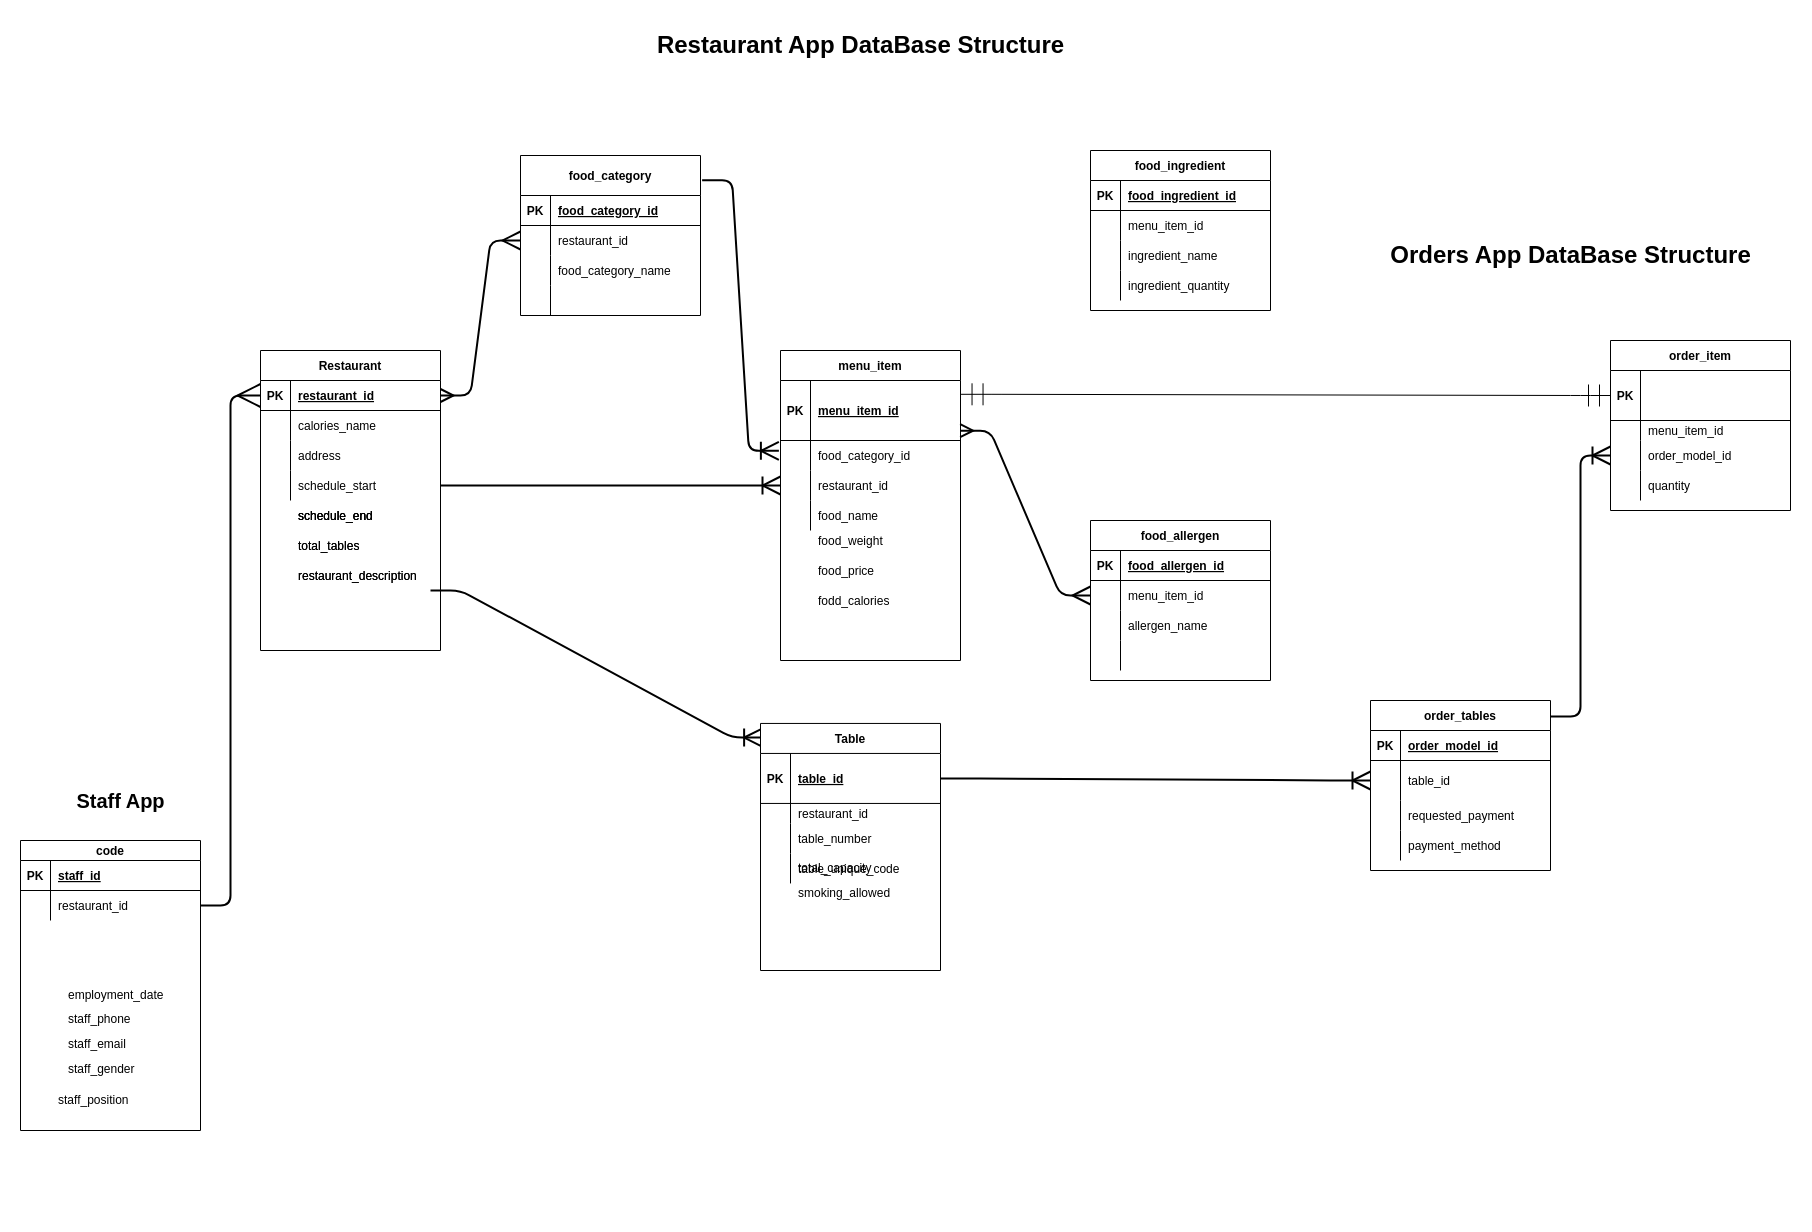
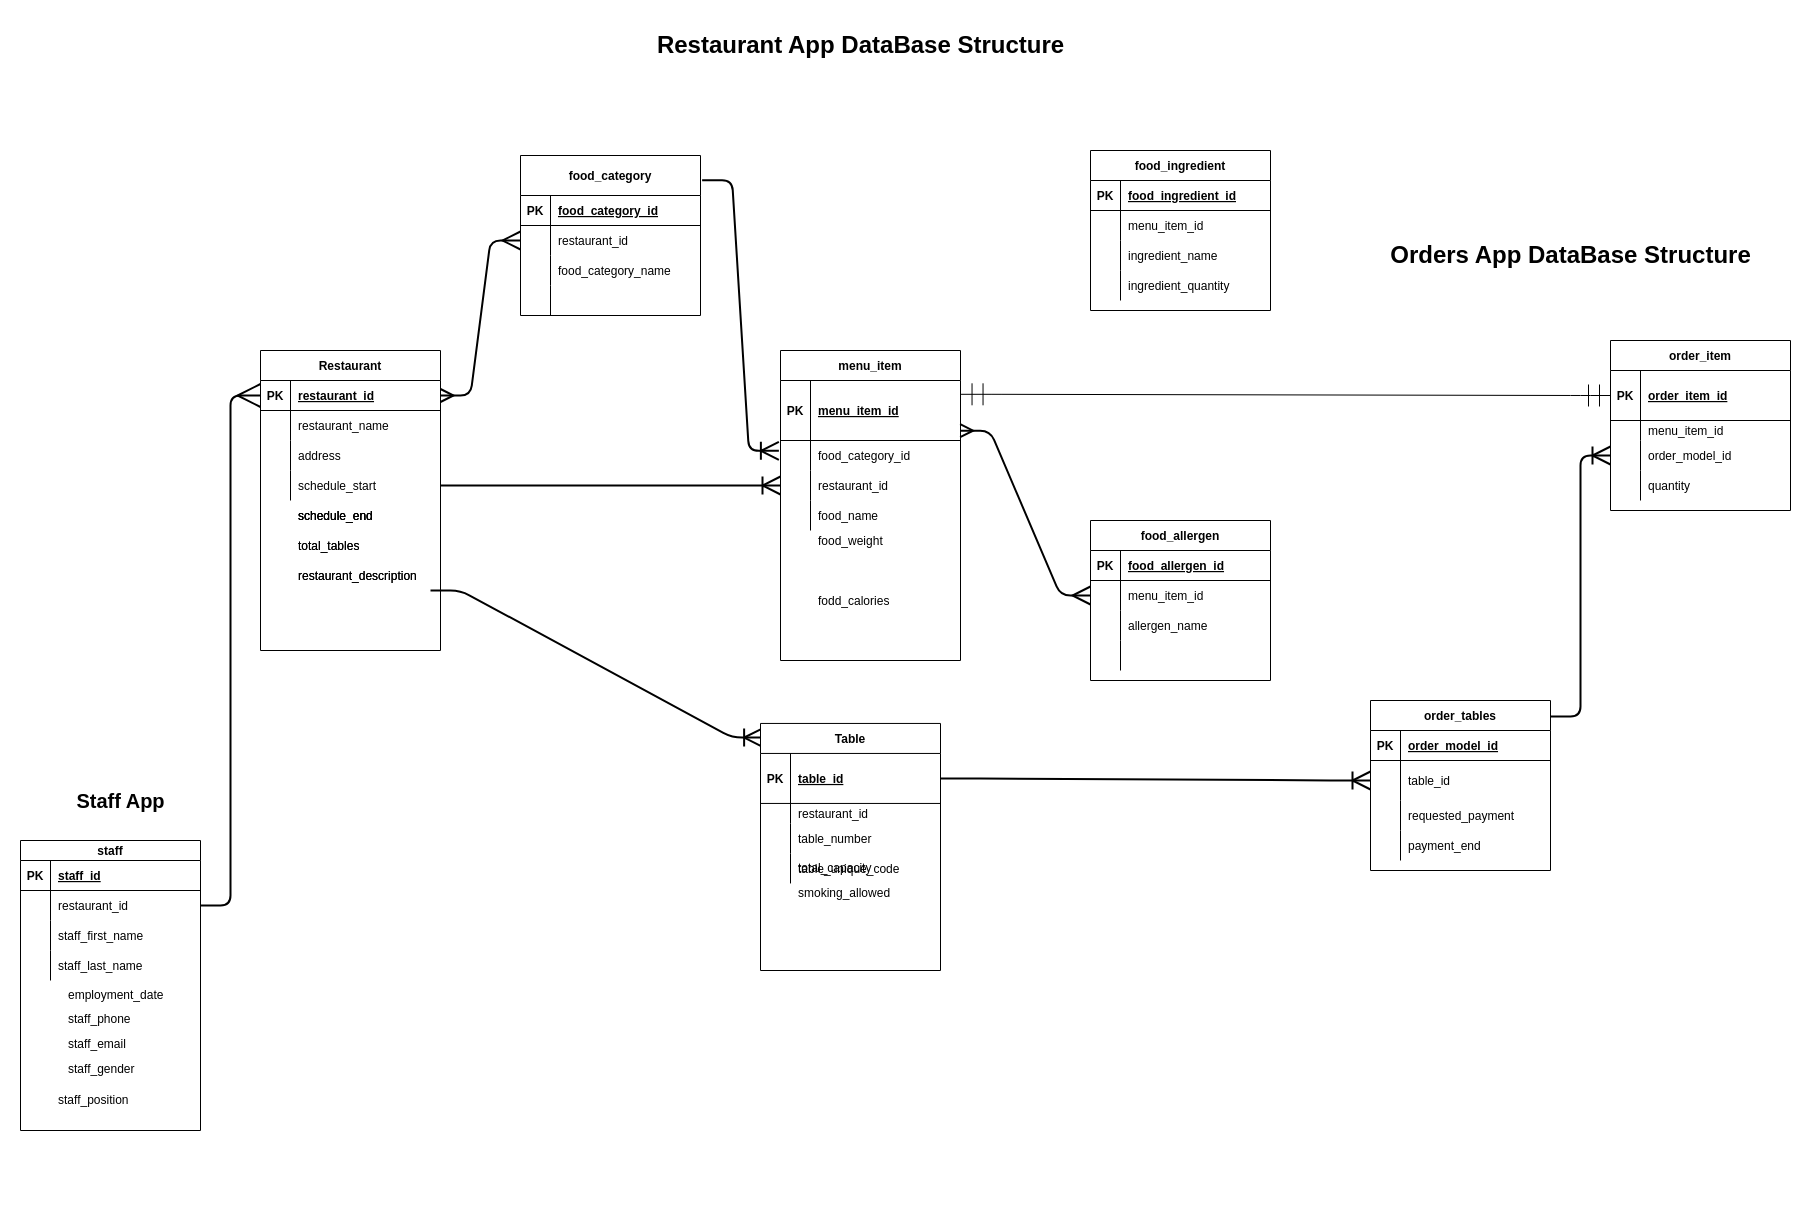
node "order_item_id": added
node "calories_name": label "calories_name" -> "restaurant_name"
node "food_price": removed
node "payment_method": label "payment_method" -> "payment_end"
node "code": label "code" -> "staff"
node "staff_first_name": added
node "staff_last_name": added
